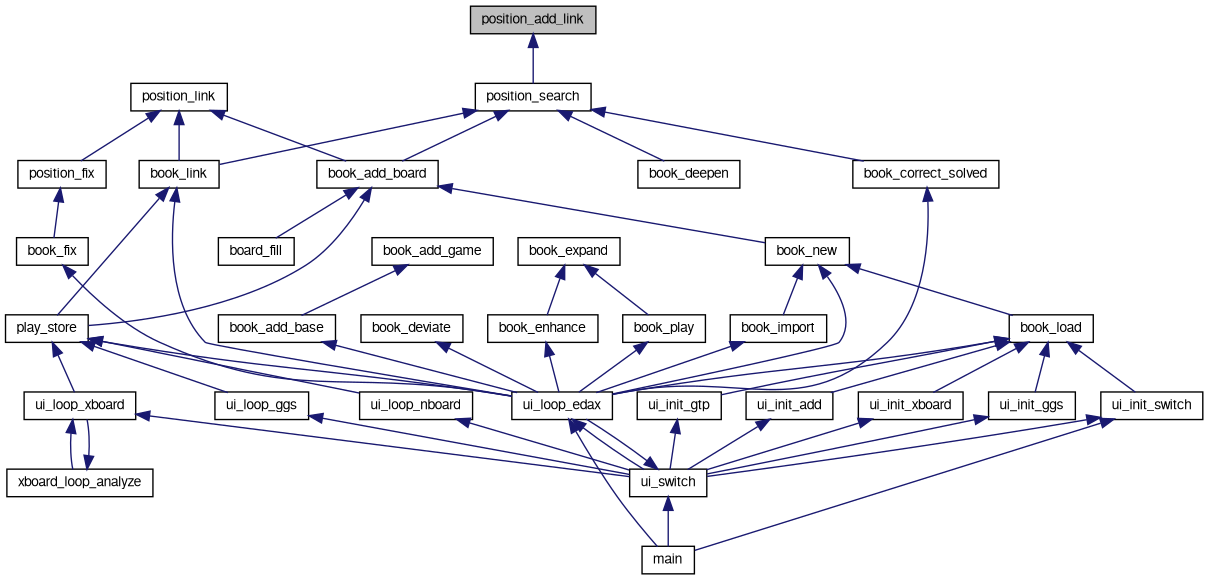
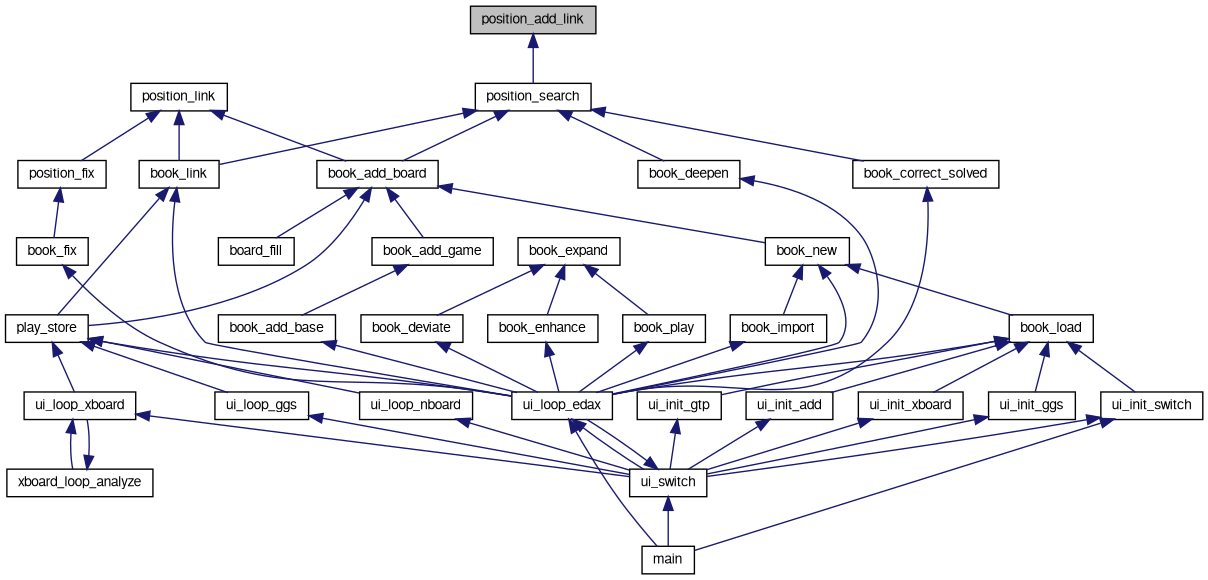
edge "book_add_game" -> "book_add_board": added
edge "book_deviate" -> "book_expand": added
edge "ui_loop_edax" -> "book_deepen": added
